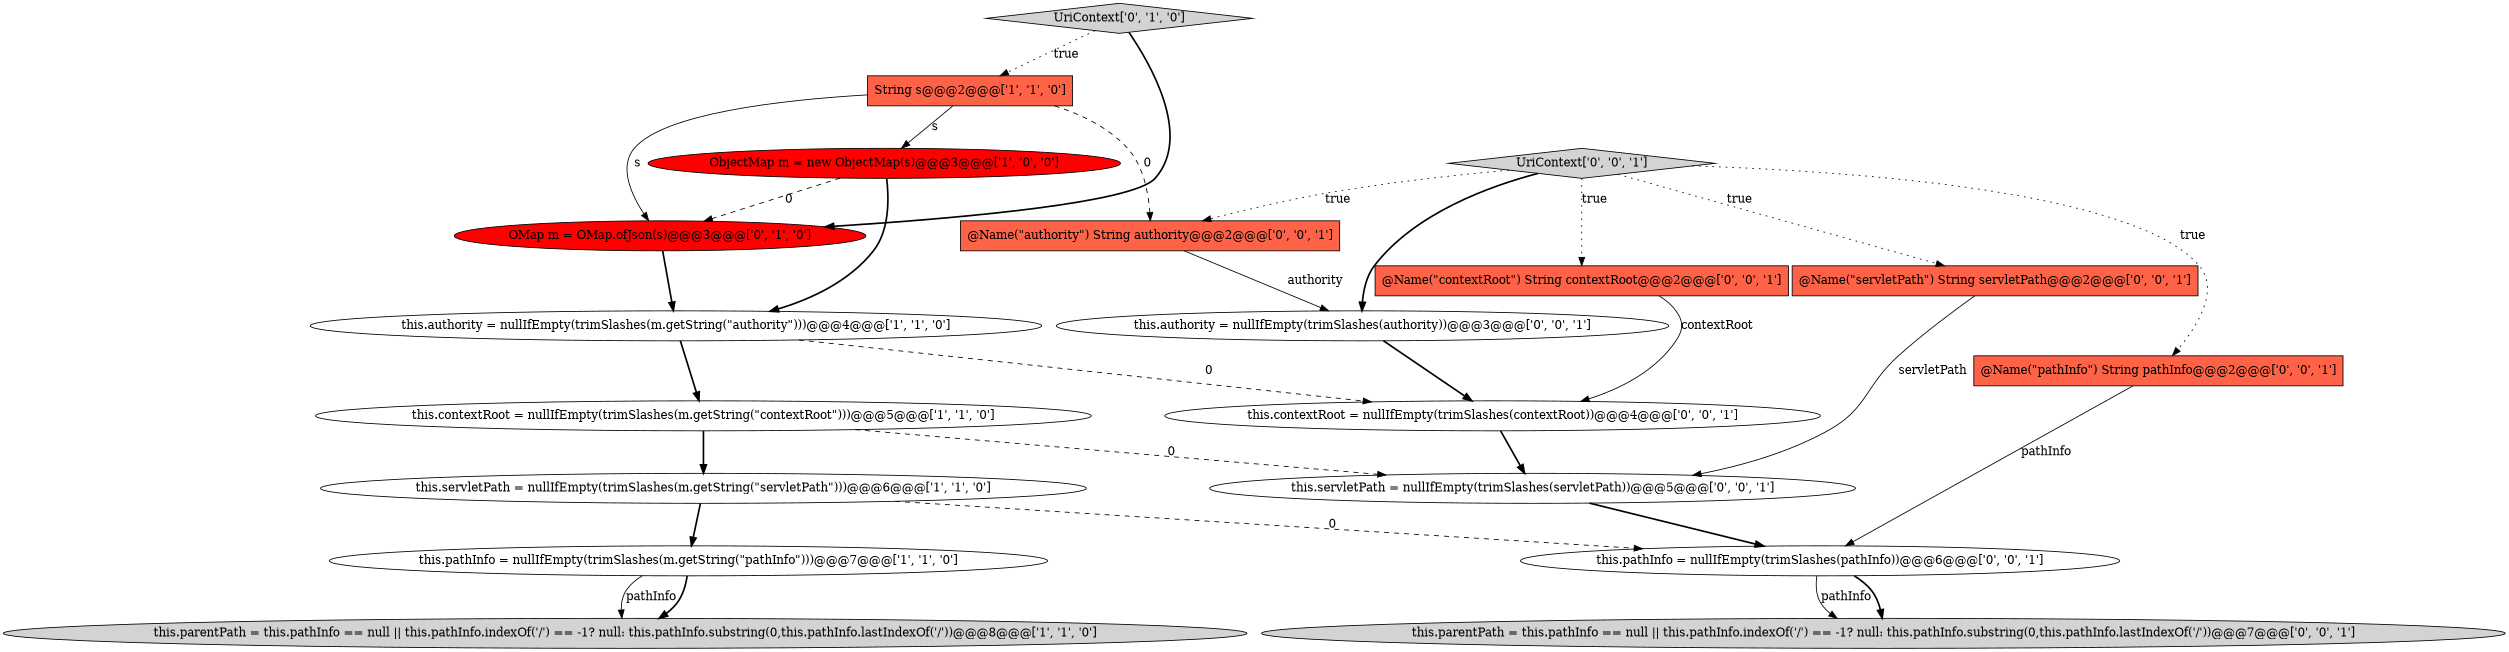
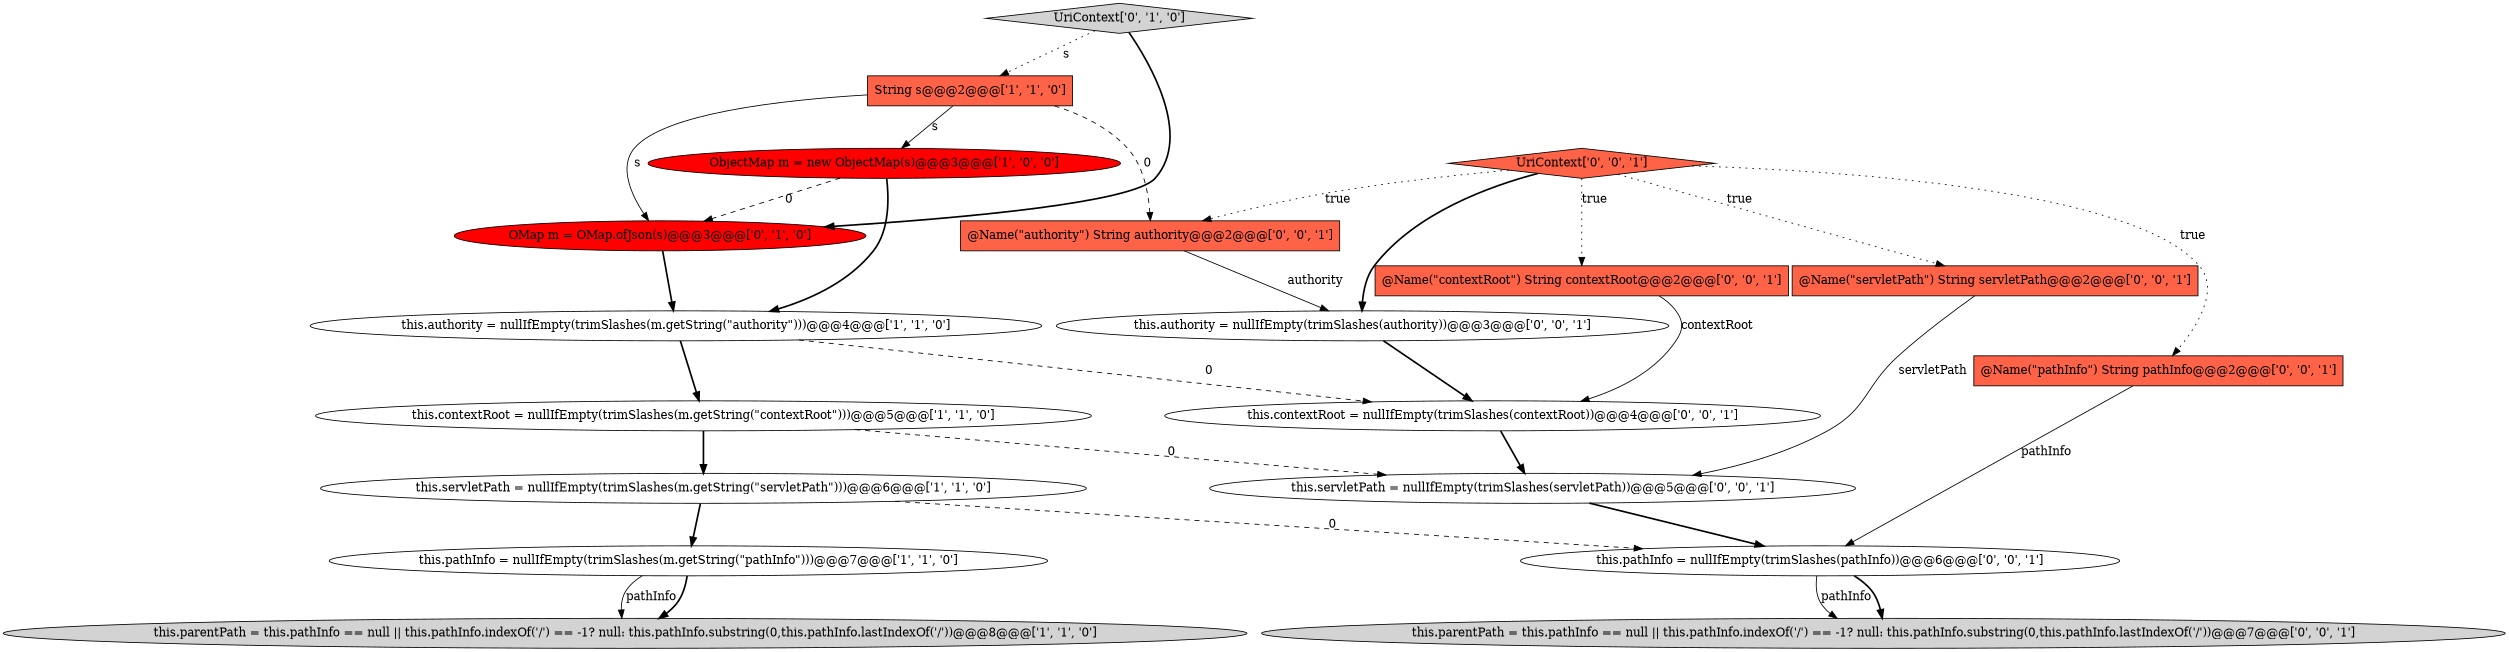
edge "UriContext['0', '1', '0']" -> "String s@@@2@@@['1', '1', '0']": label "true" -> "s"
node "UriContext['0', '0', '1']": fillcolor lightgray -> tomato
